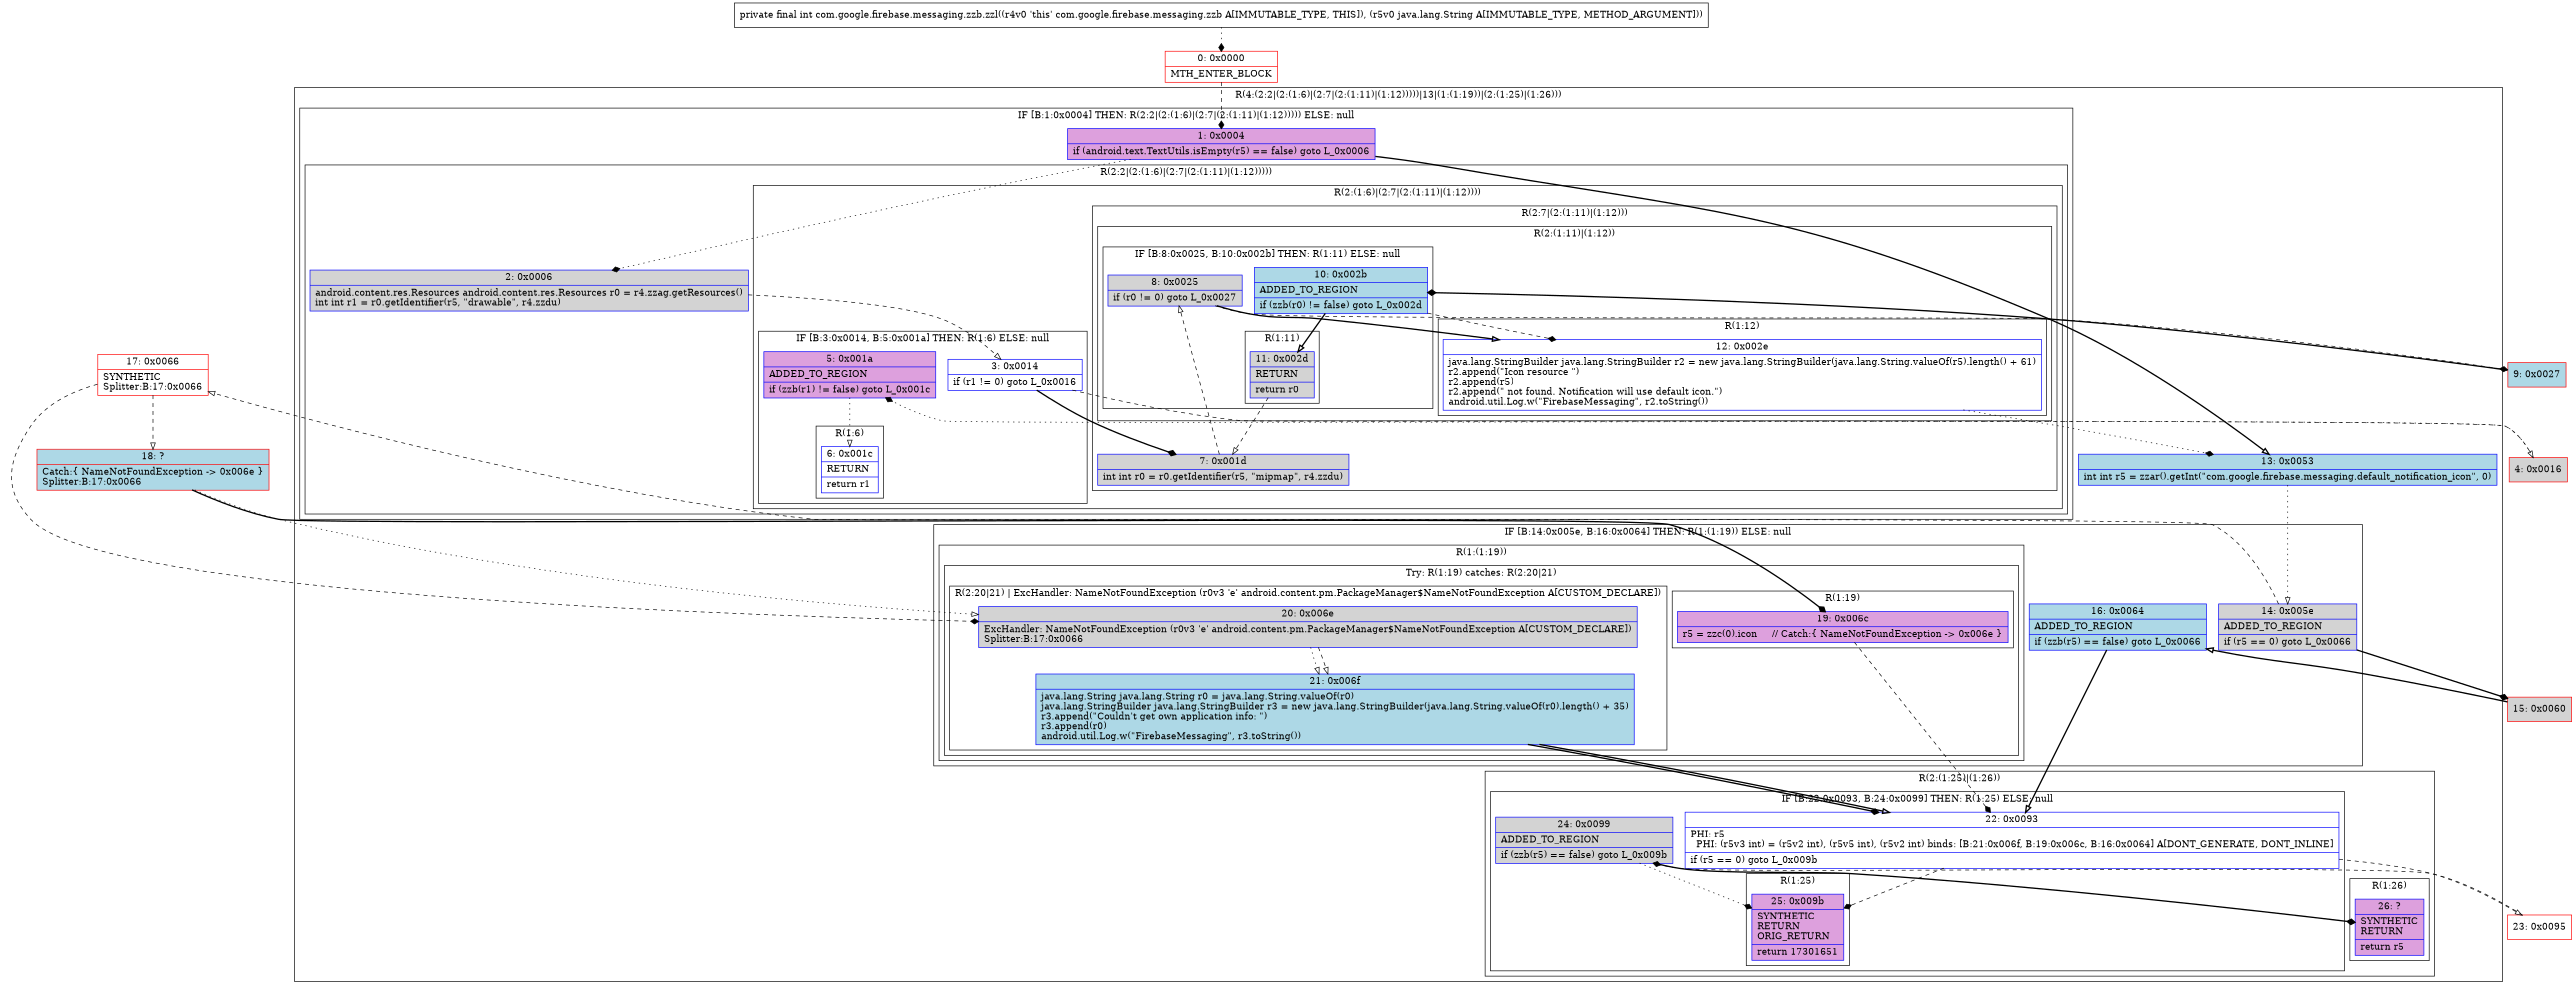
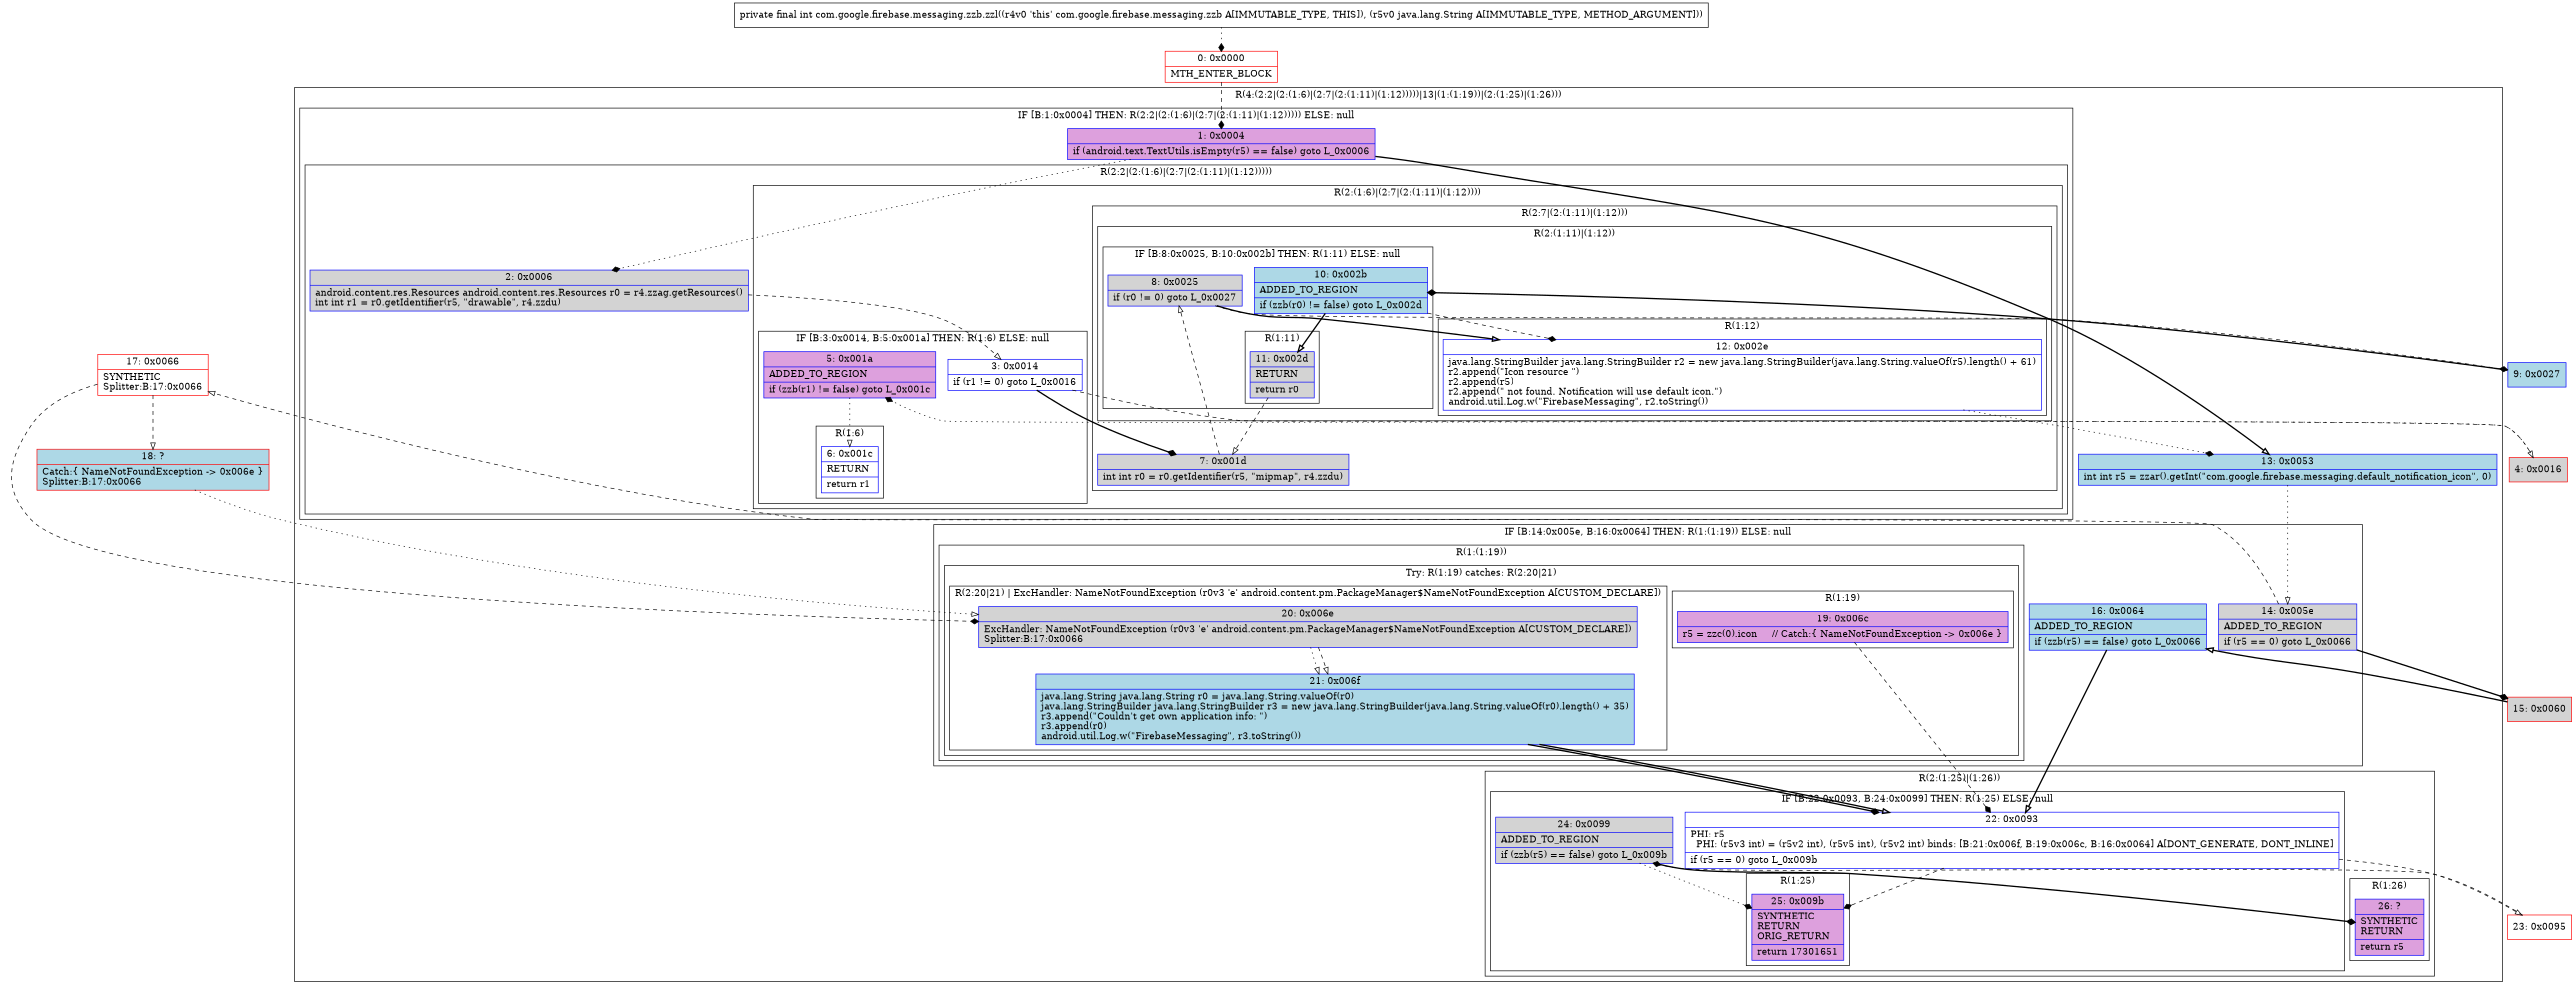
node "9: 0x0027": color red -> blue
edge "18: ?" -> "19: 0x006c": removed
